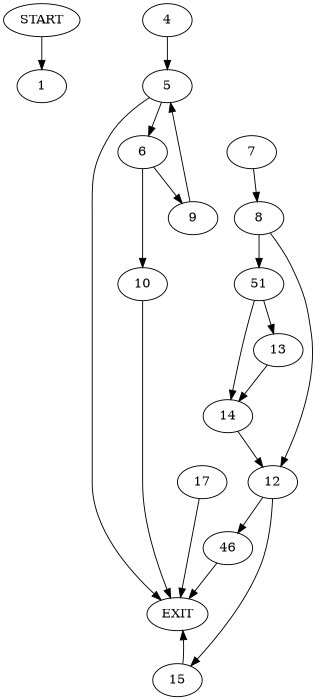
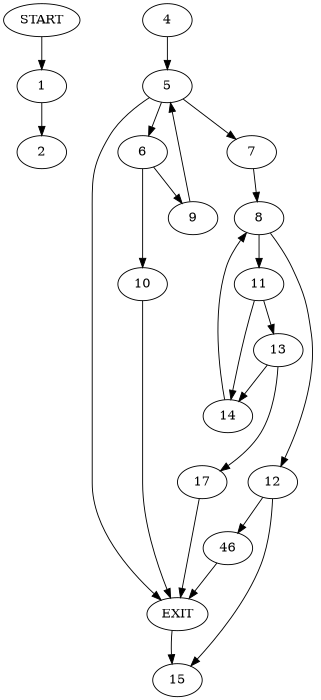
edge "5" -> "7": added
node "2": added
node "51": label "51" -> "11"
edge "13" -> "17": added
edge "14" -> "12": now "14" -> "8"
edge "15" -> "EXIT": reversed
